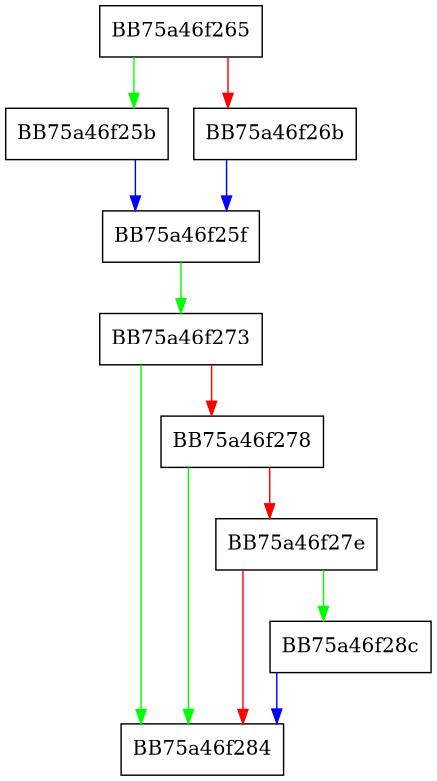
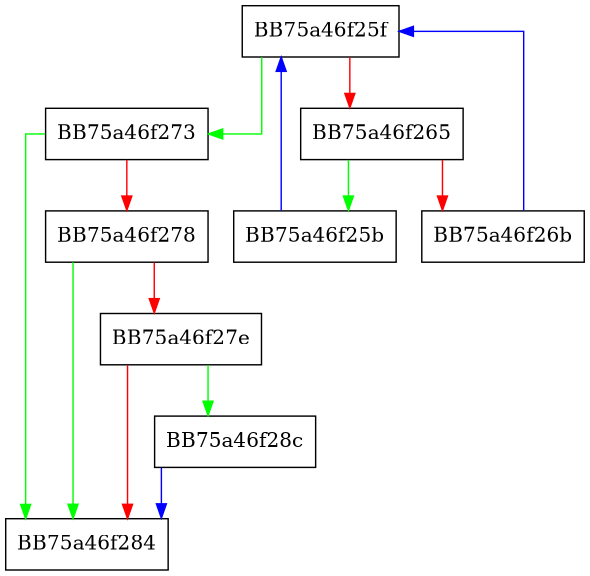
edge "BB75a46f25f" -> "BB75a46f265": added
